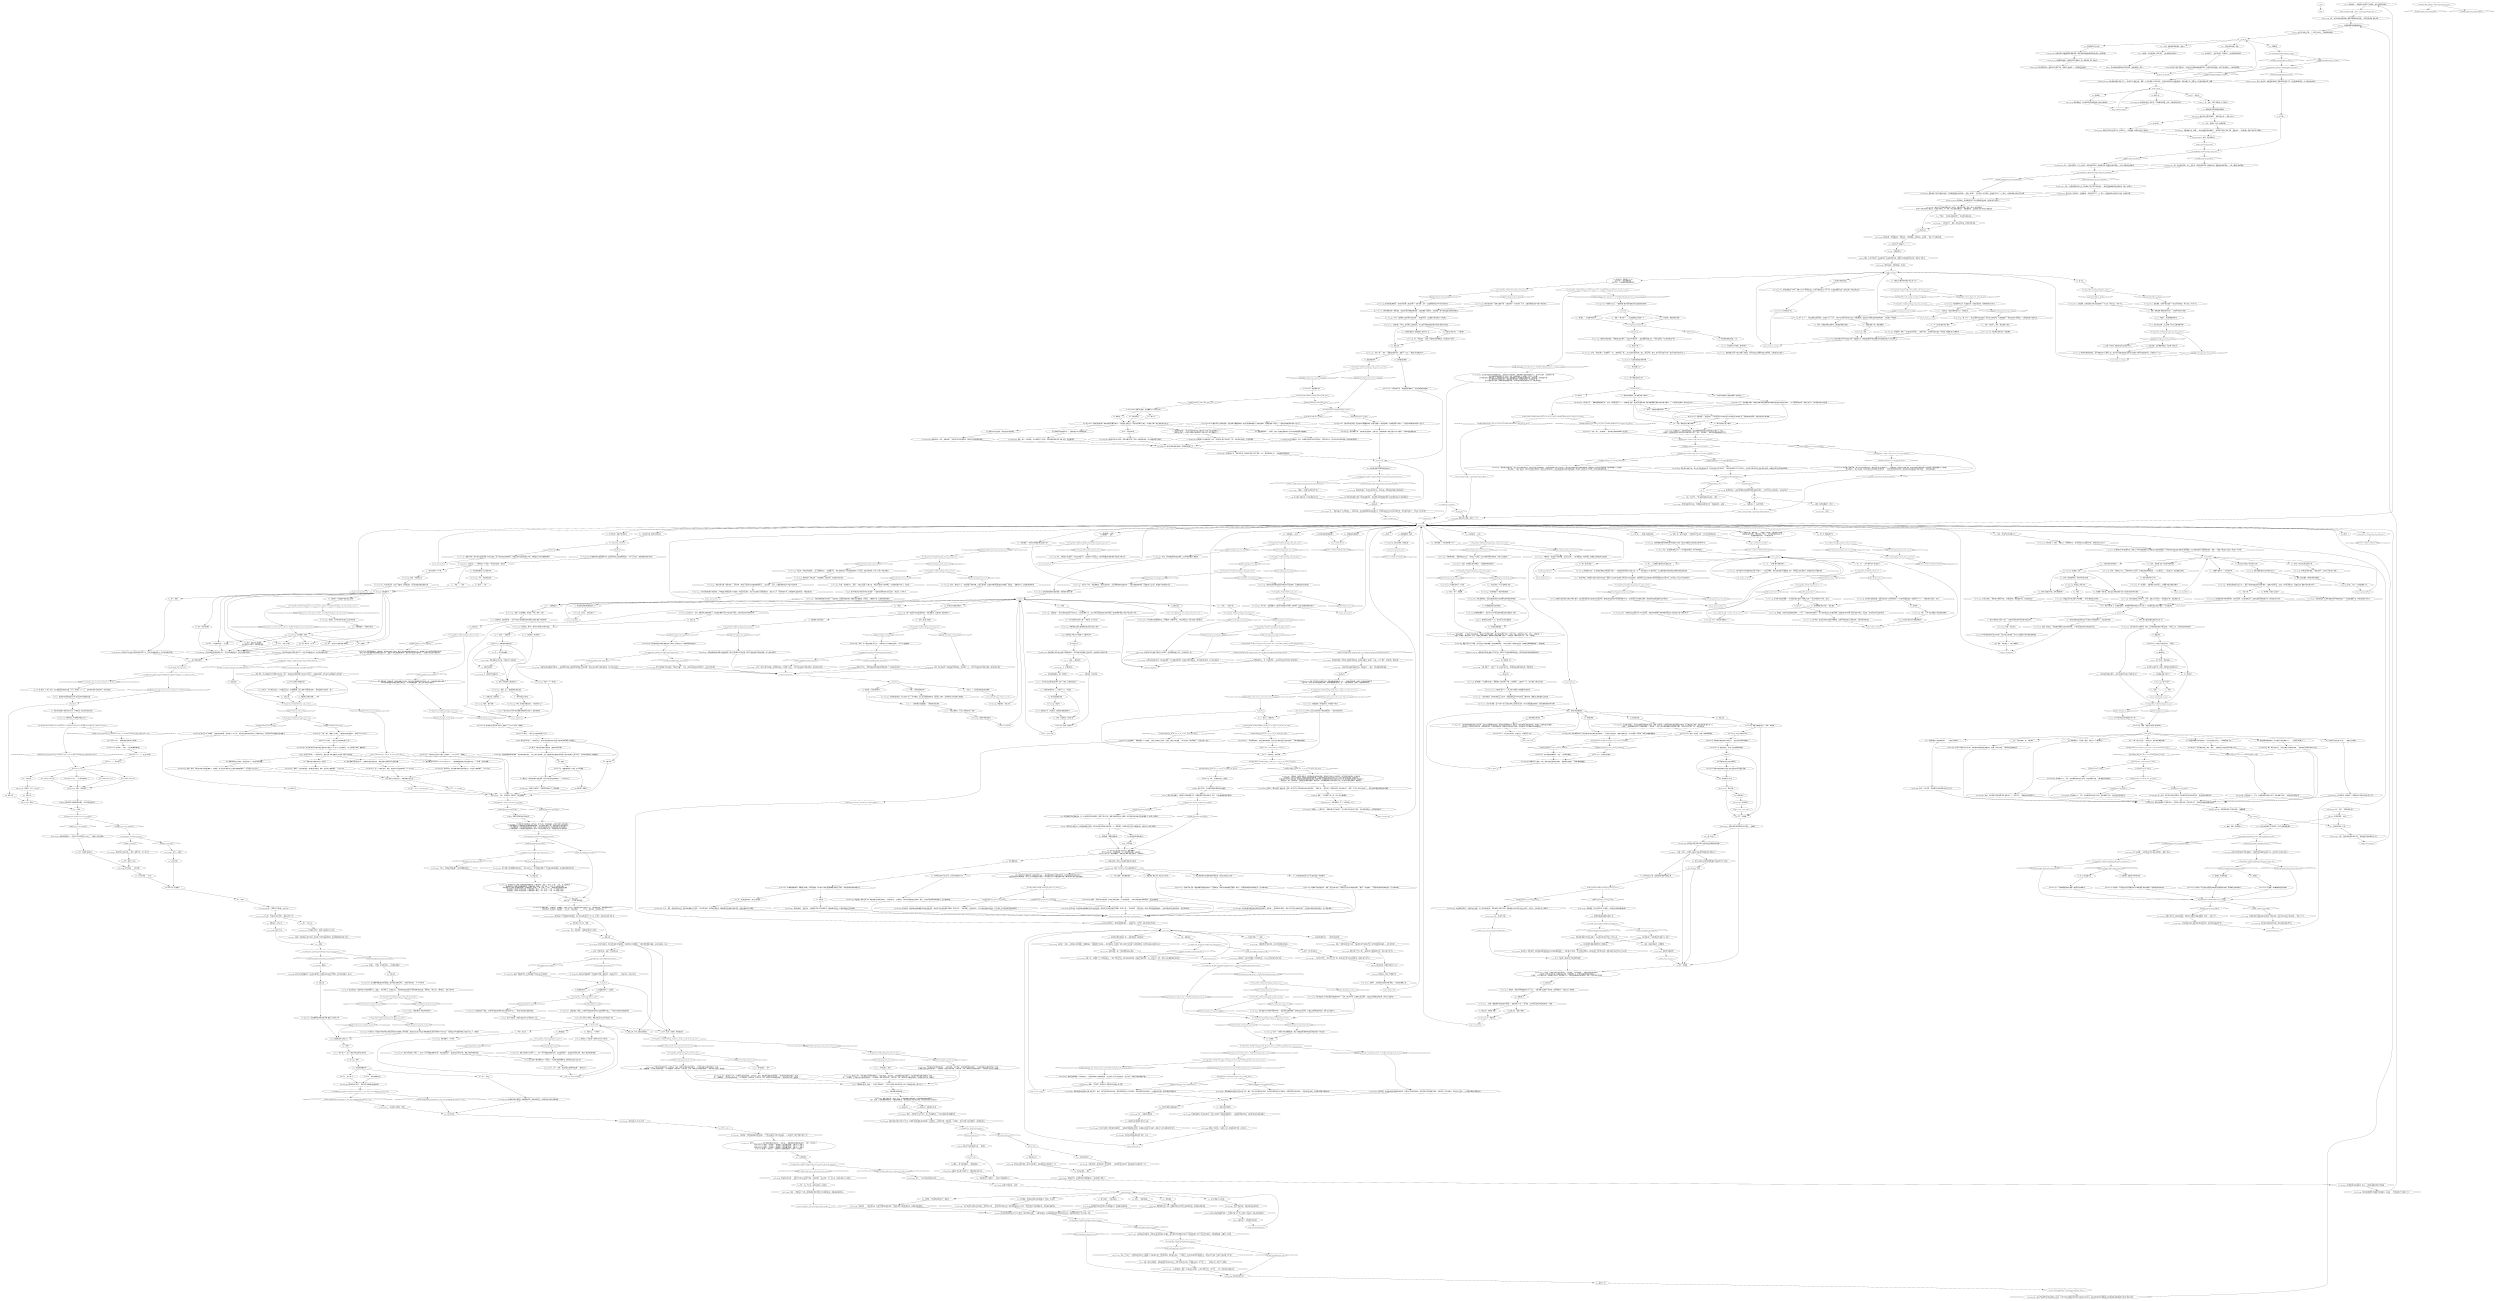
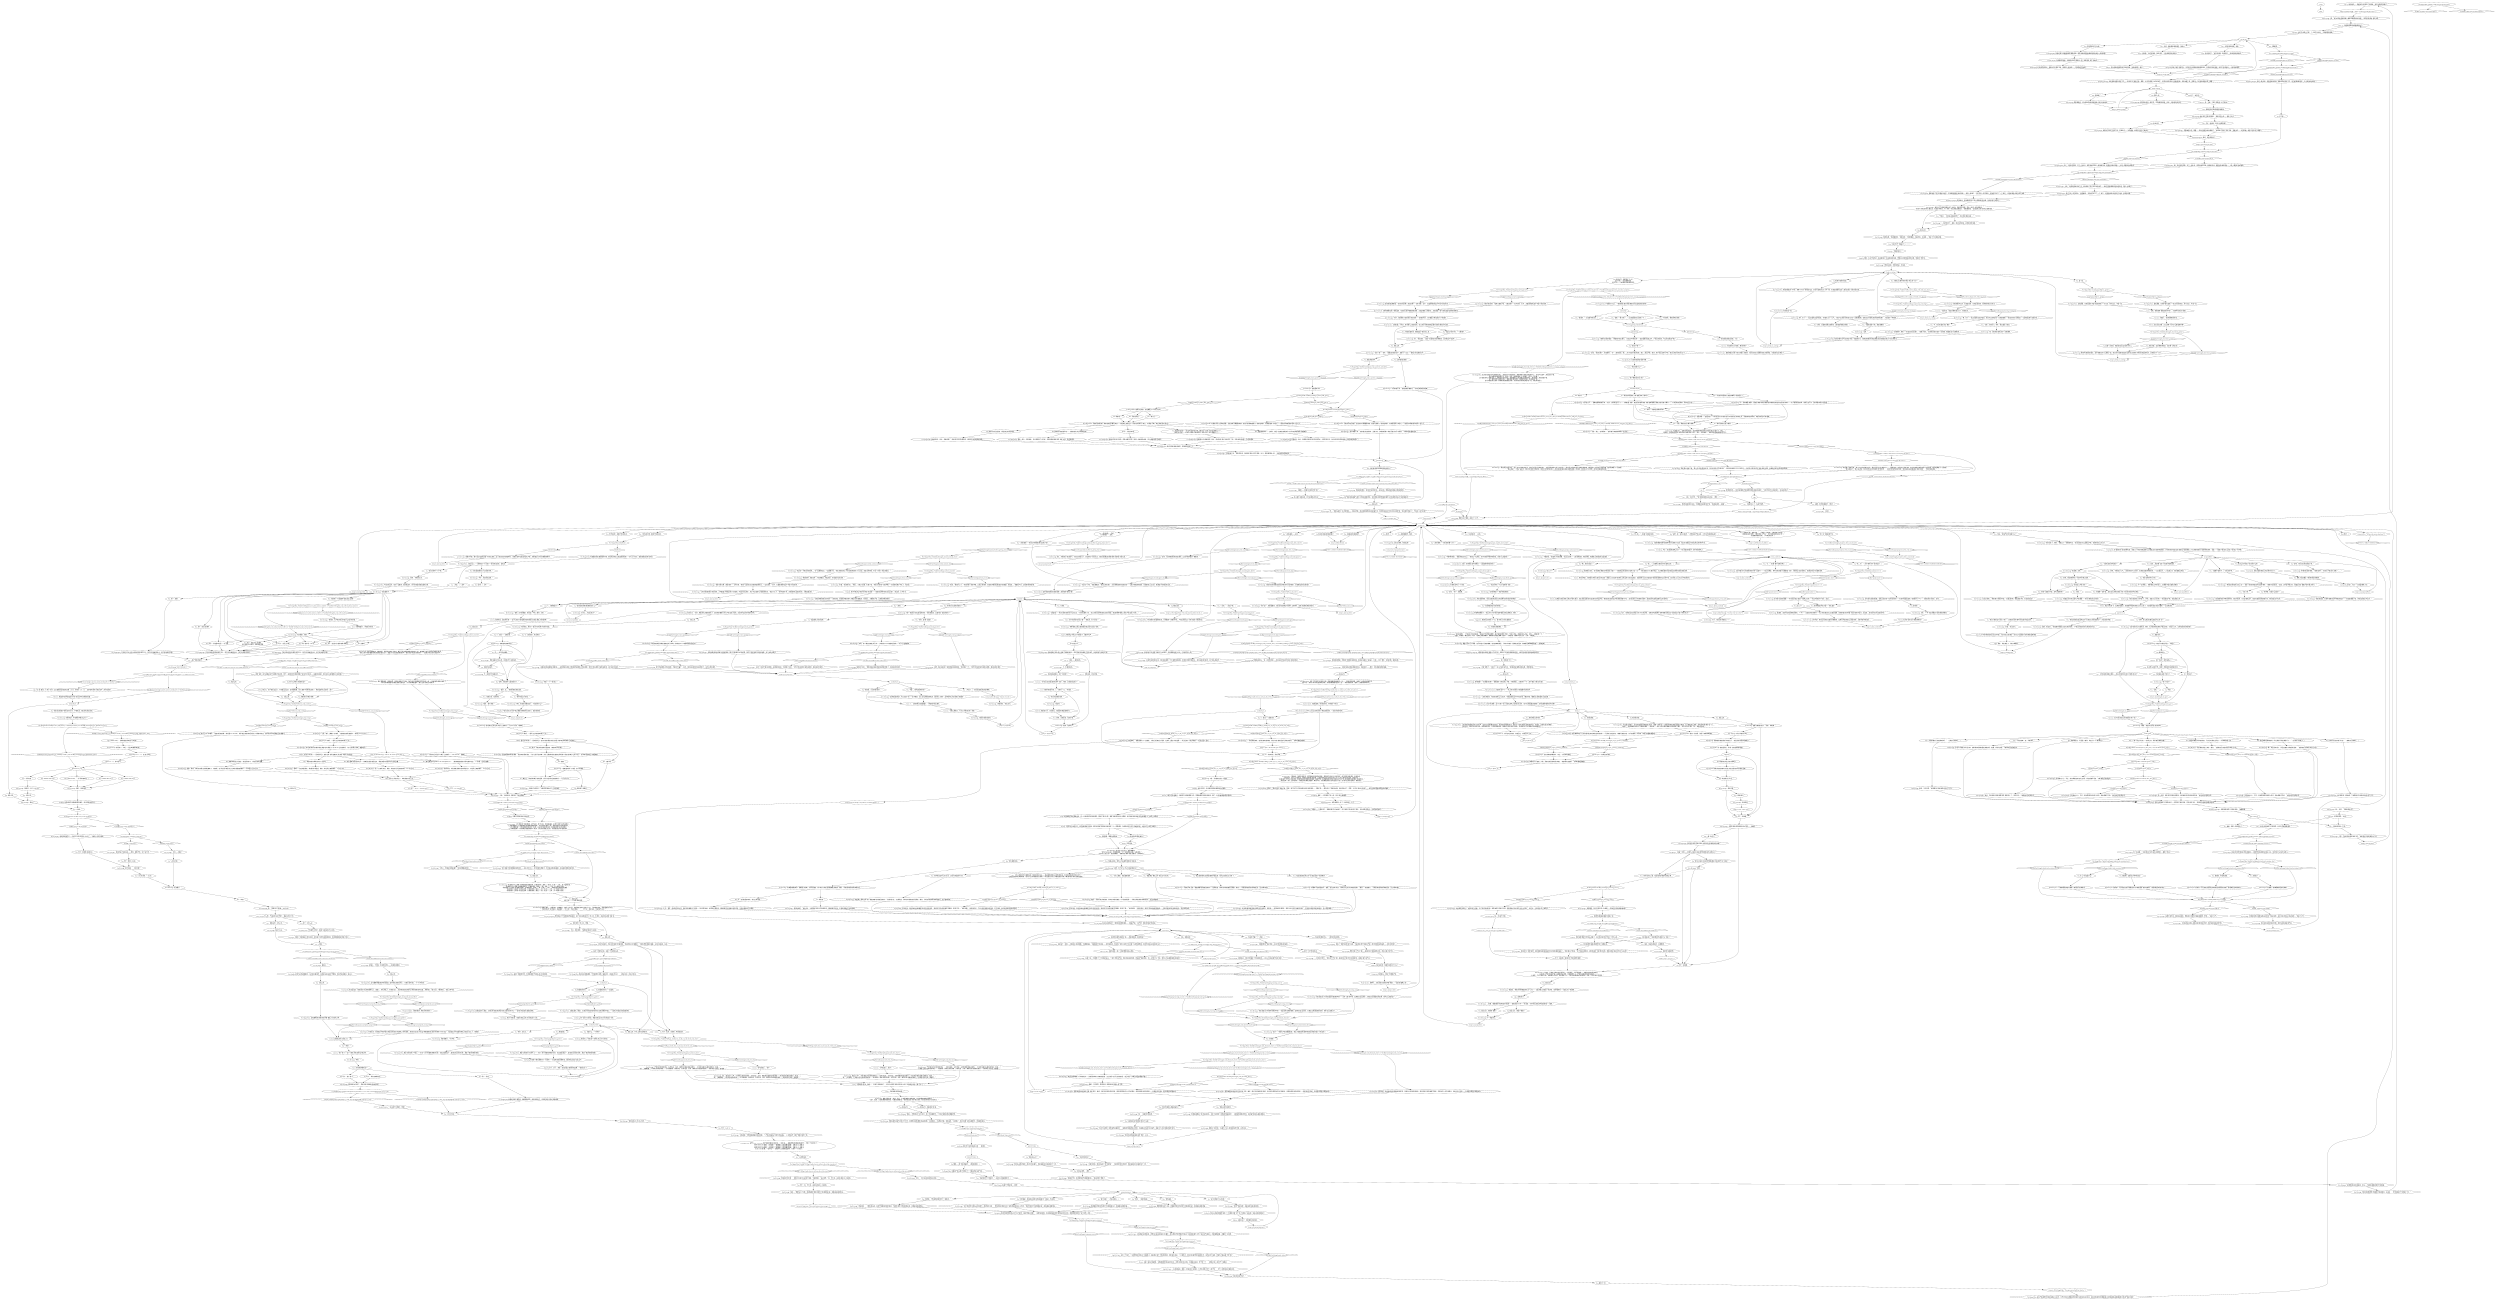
node "他的头发湿漉漉的_it": label "他的头发湿漉漉的_it" -> "finish_it"
